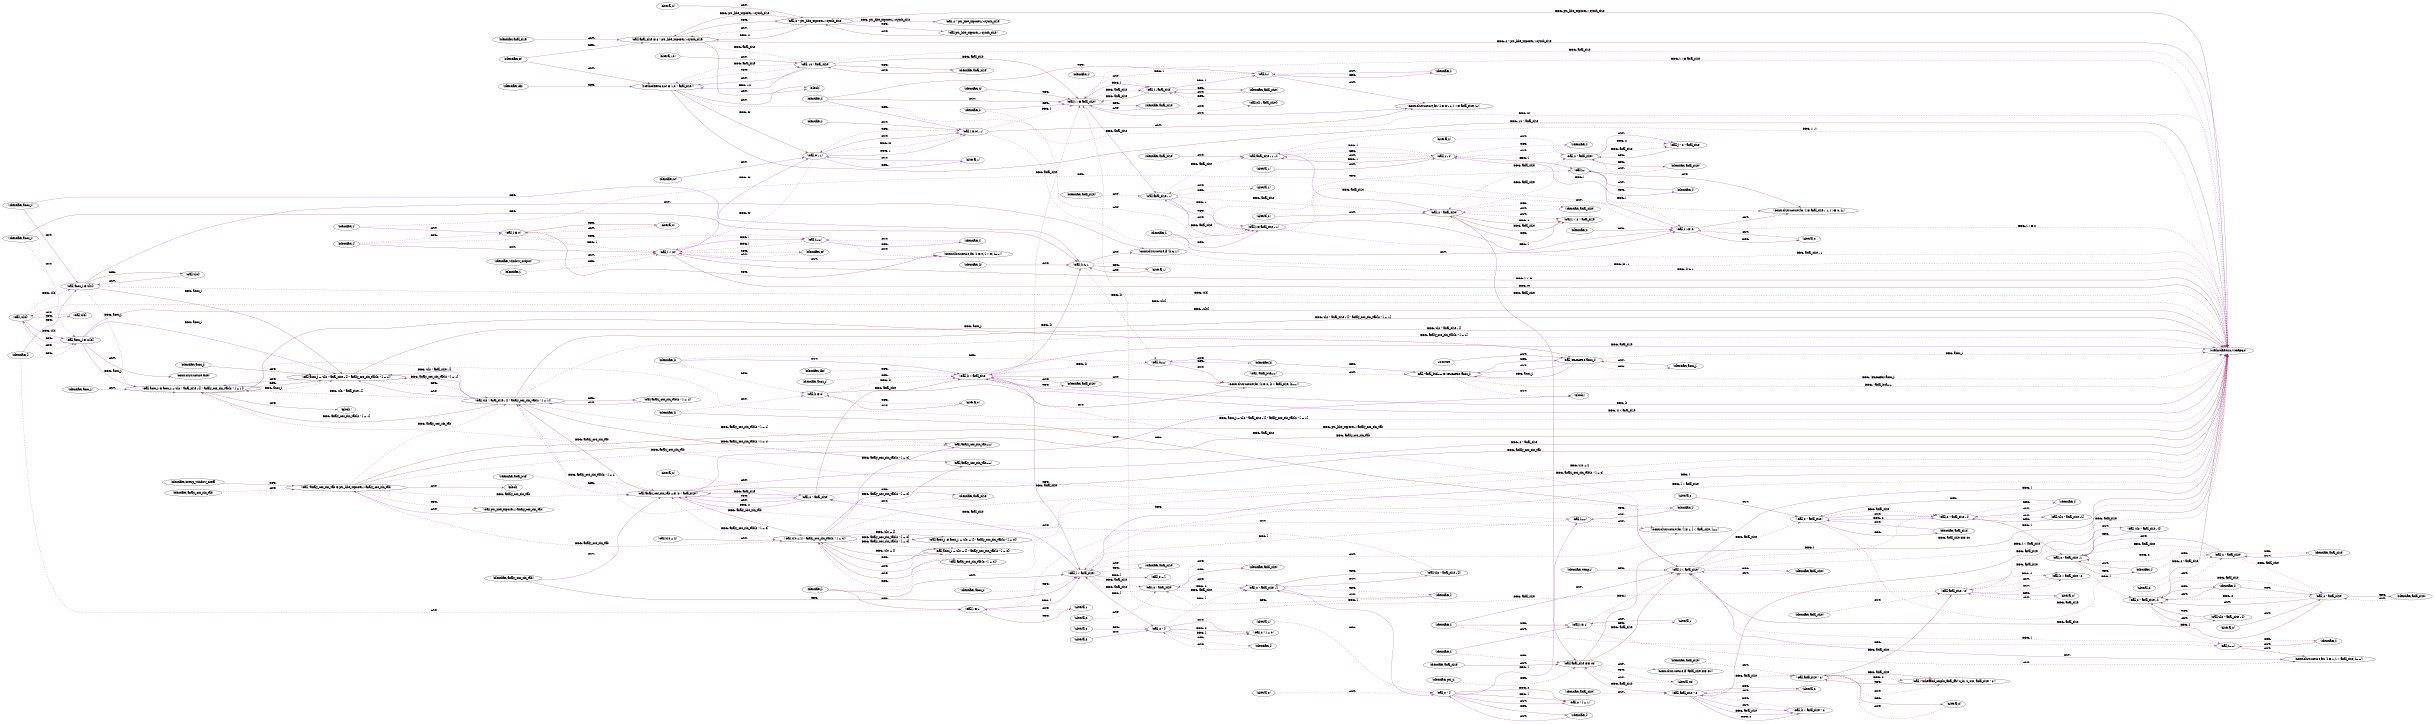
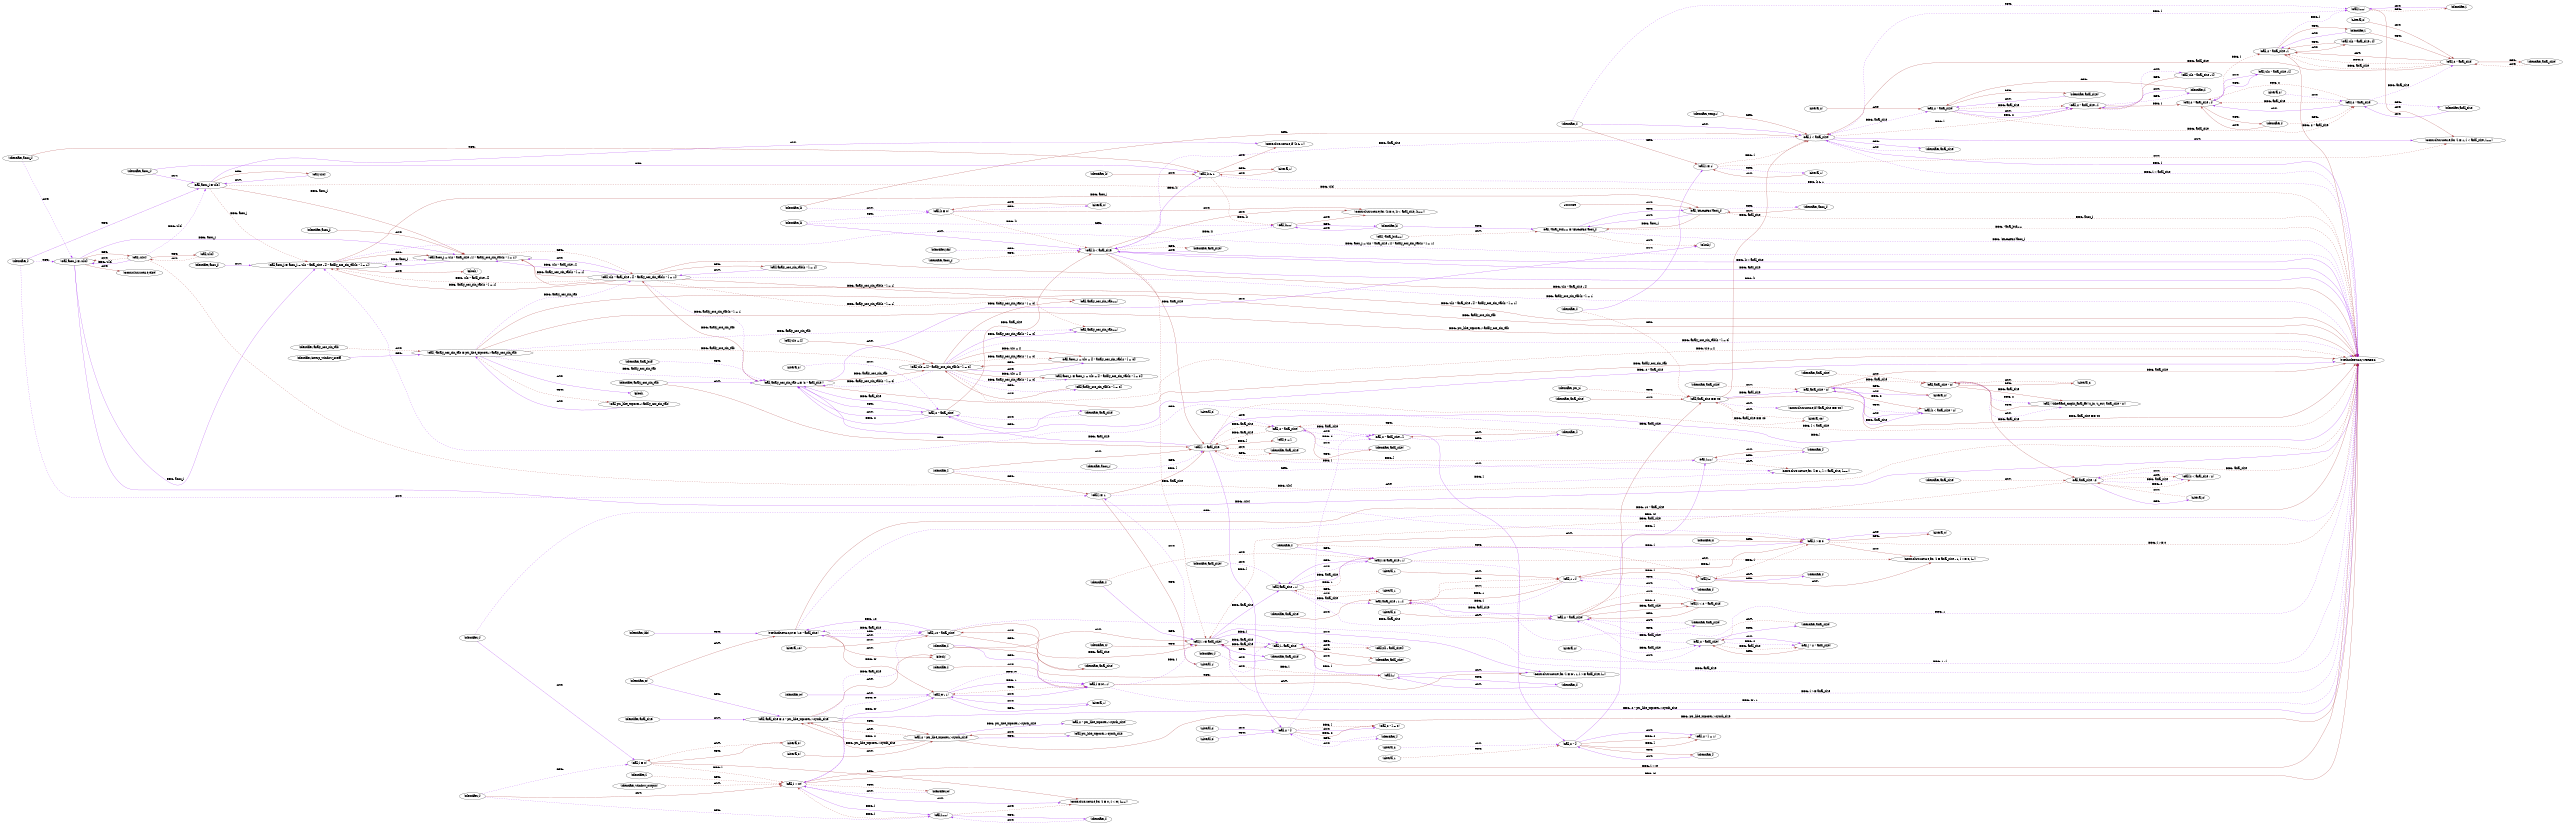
edge "(Call,i >= 0)" -> "(Call,1 - i)": color purple -> brown
edge "(Call,i = anal_size - 1)" -> "(MethodReturn,WORD32)": label "DDG: anal_size - 1" -> "DDG: 1"
edge "(Call,k < anal_size)" -> "(Call,k & 1)": color brown -> purple
node "(Call,u[2 * anal_size - l])": removed
edge "(Call,anal_size == 40)" -> "(Literal,40)": label "CFG: " -> "DDG: anal_size == 40"
